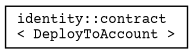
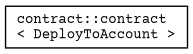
node "identity::contract < DeployToAccount >": label "identity::contract < DeployToAccount >" -> "contract::contract < DeployToAccount >"
